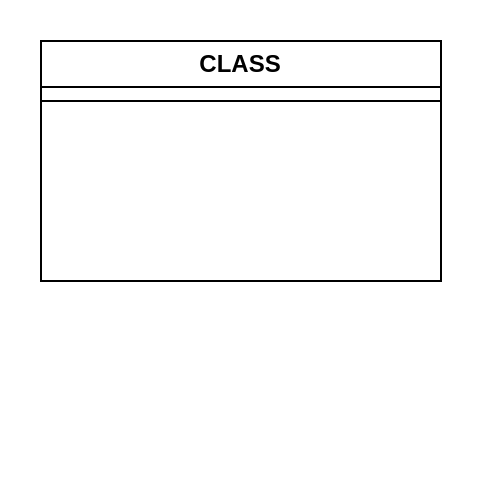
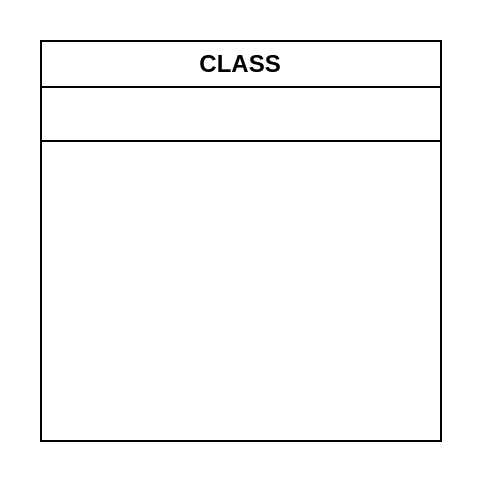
node "CLASS": size 400x240 -> 400x400
